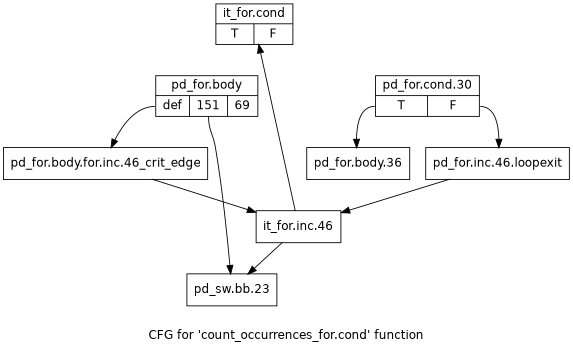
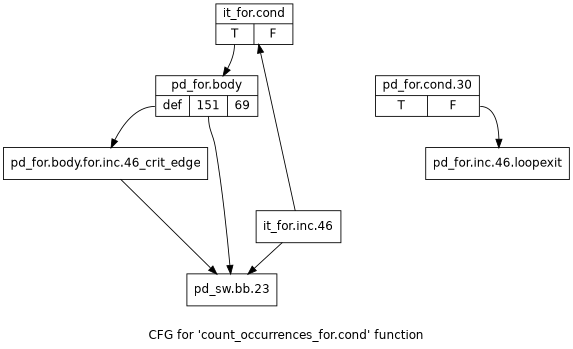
edge "it_for.cond" -> "pd_for.body": added
node "pd_for.body.36": removed
edge "pd_for.body.for.inc.46_crit_edge" -> "it_for.inc.46": now "pd_for.body.for.inc.46_crit_edge" -> "pd_sw.bb.23"
edge "pd_for.inc.46.loopexit" -> "it_for.inc.46": removed
